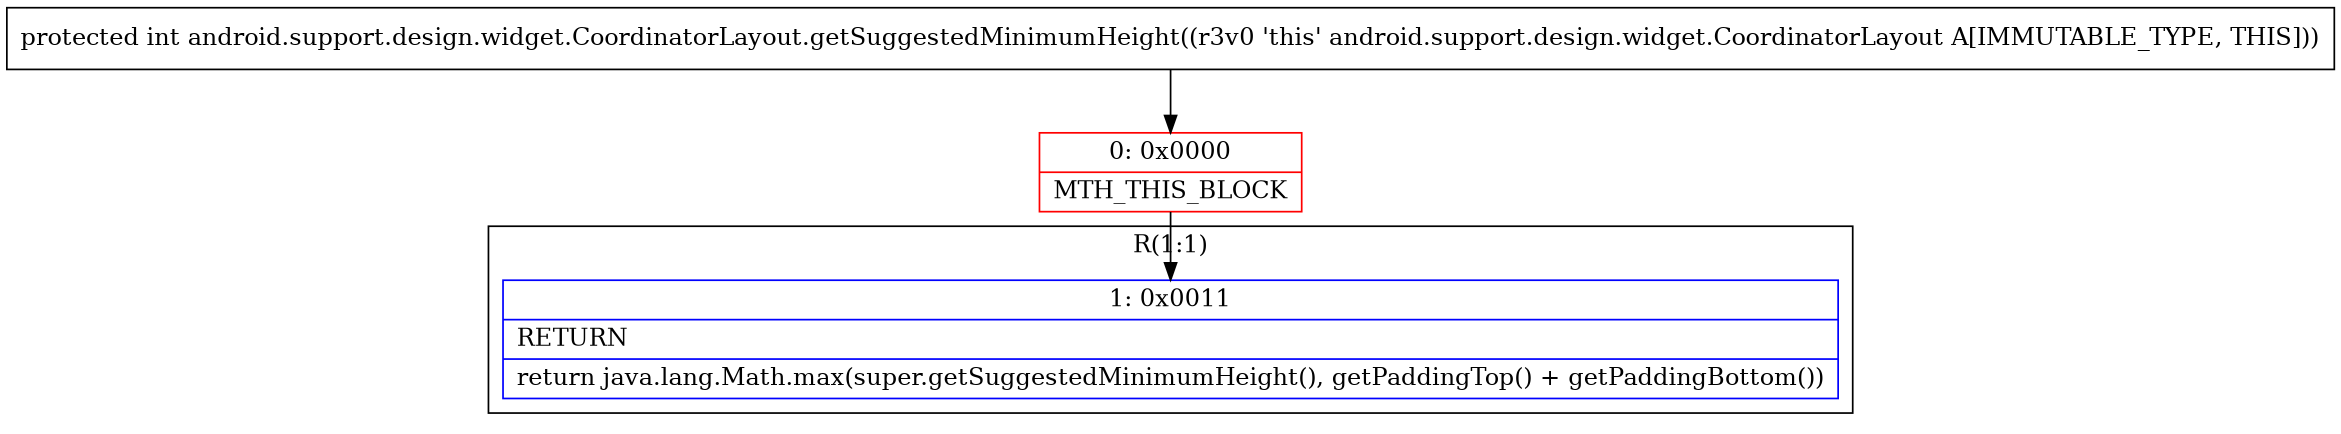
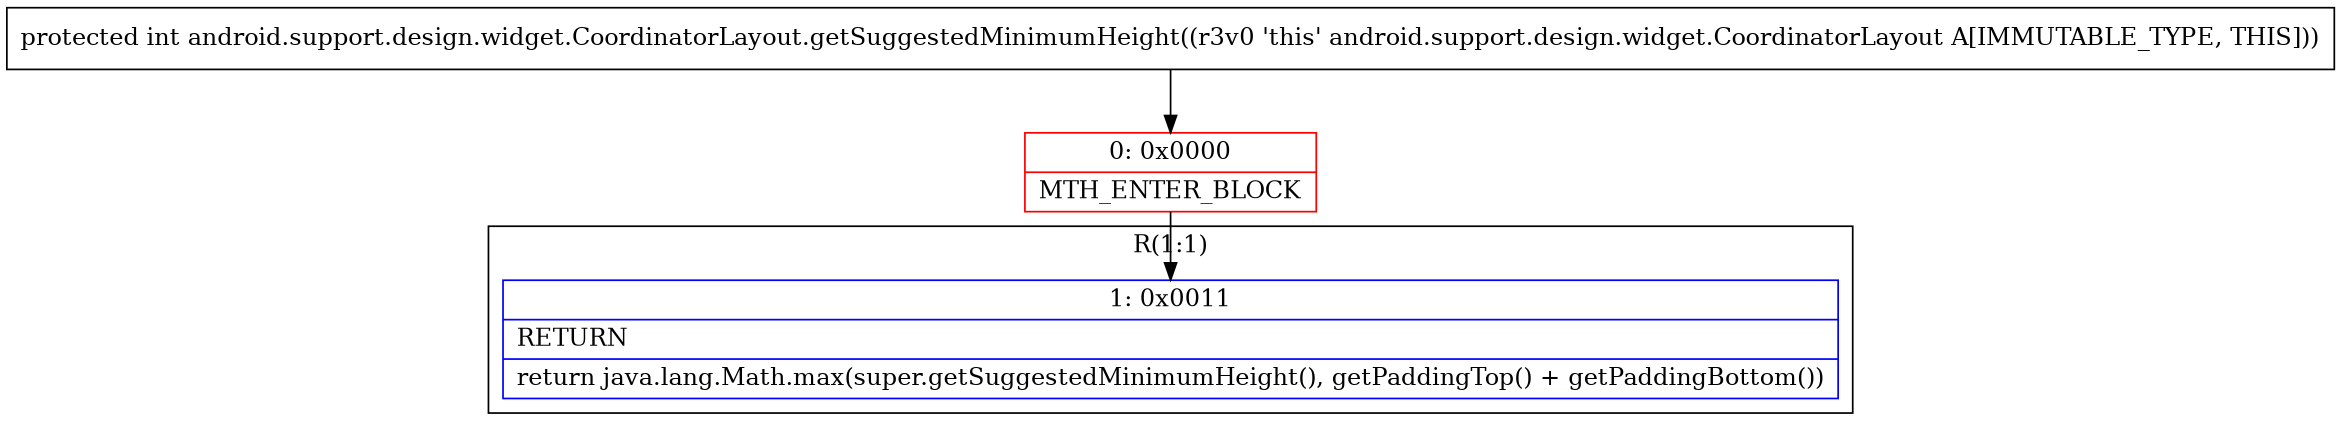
node "0: 0x0000": text "MTH_THIS_BLOCK" -> "MTH_ENTER_BLOCK"
